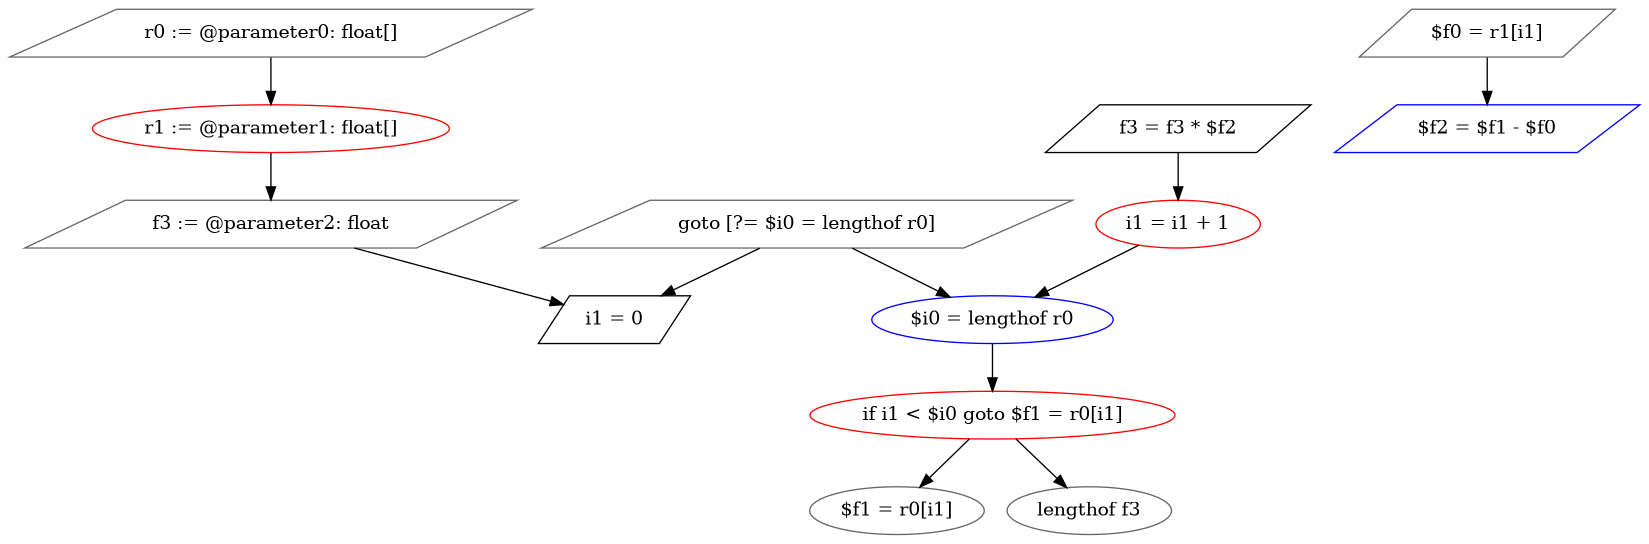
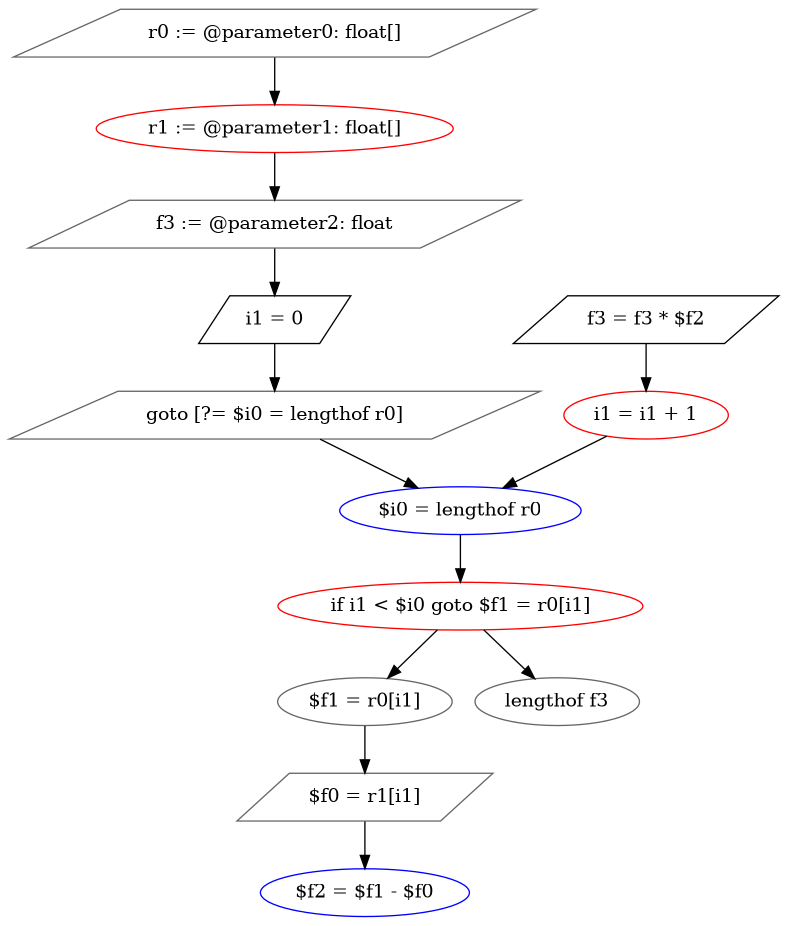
node "$f2 = $f1 - $f0": shape parallelogram -> ellipse
edge "goto [?= $i0 = lengthof r0]" -> "i1 = 0": reversed
edge "$f1 = r0[i1]" -> "$f0 = r1[i1]": added
